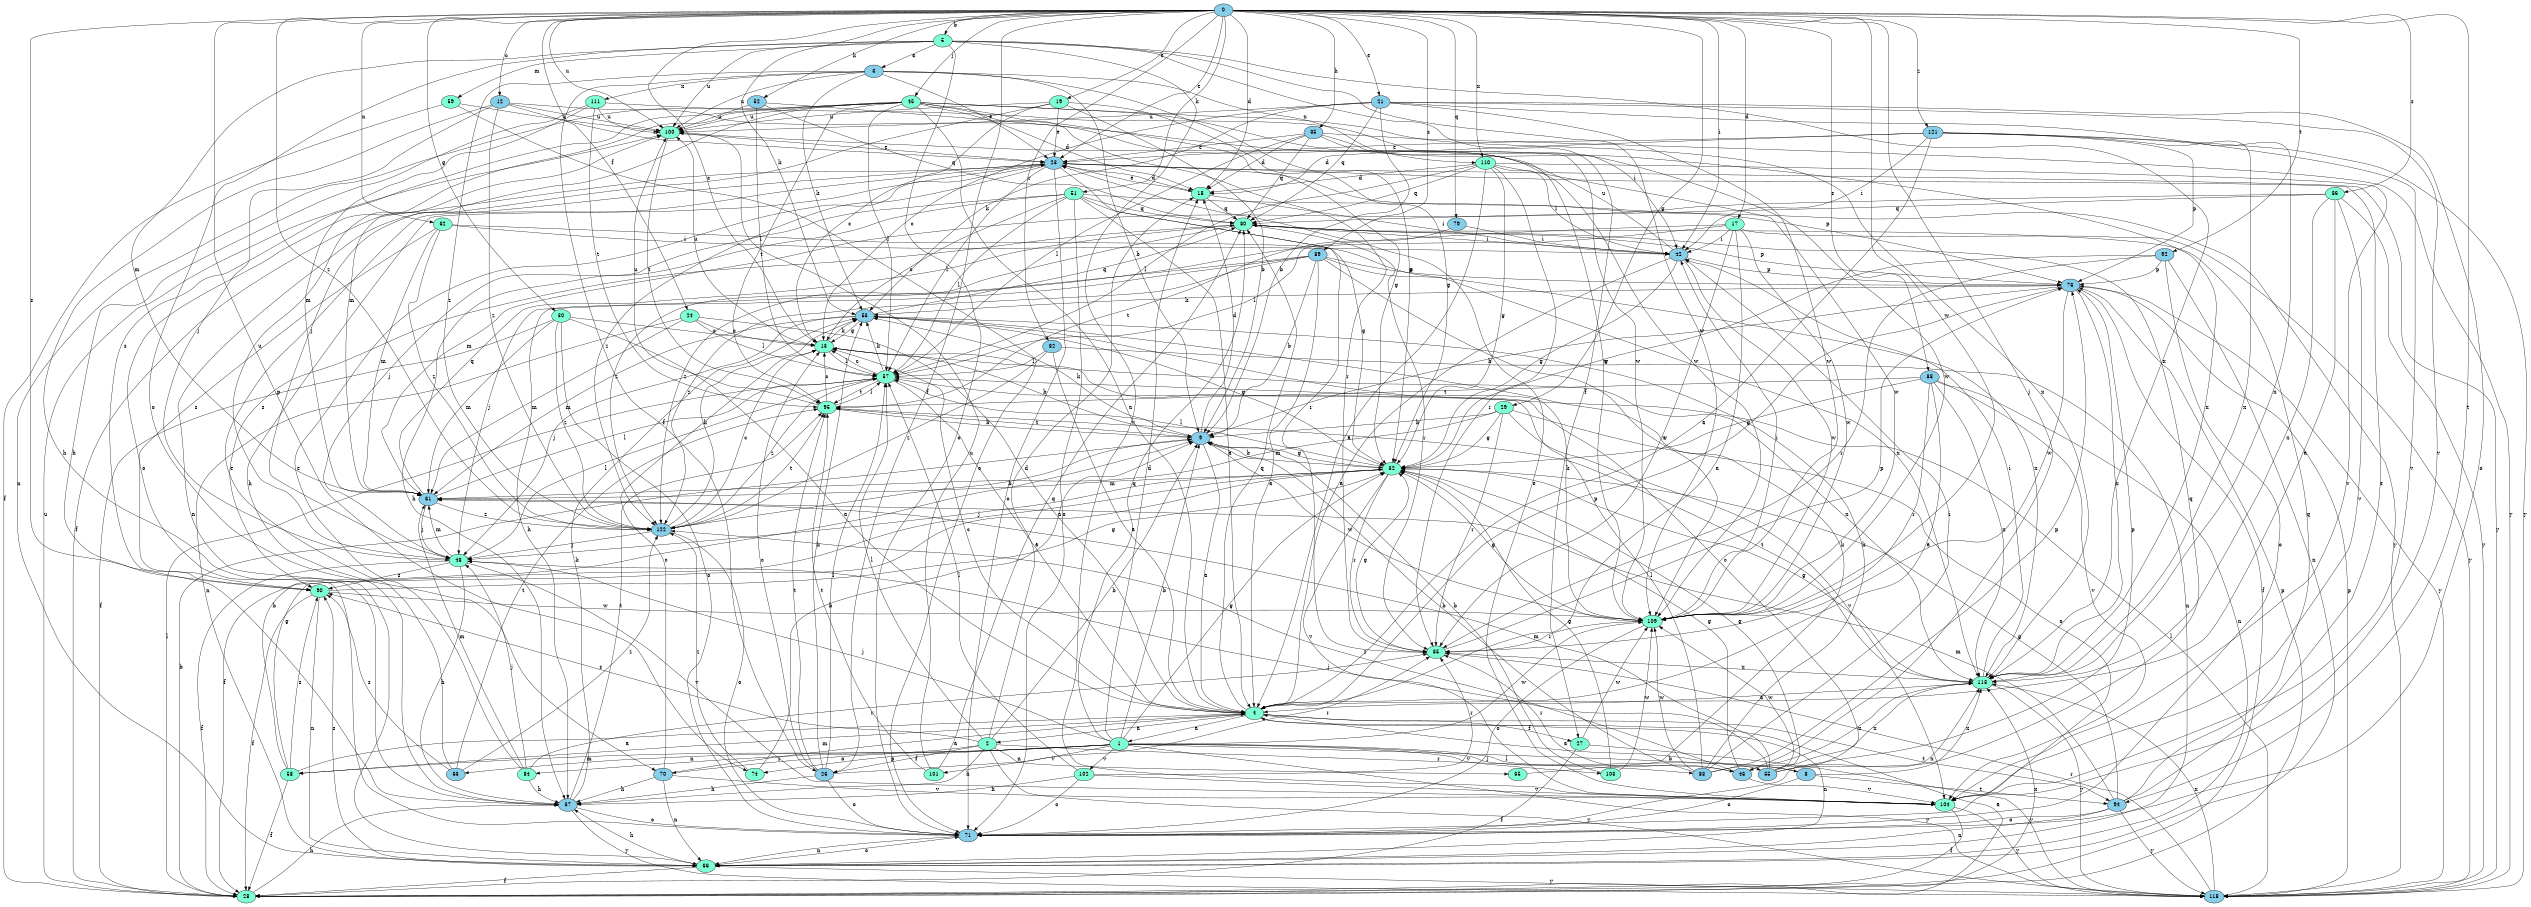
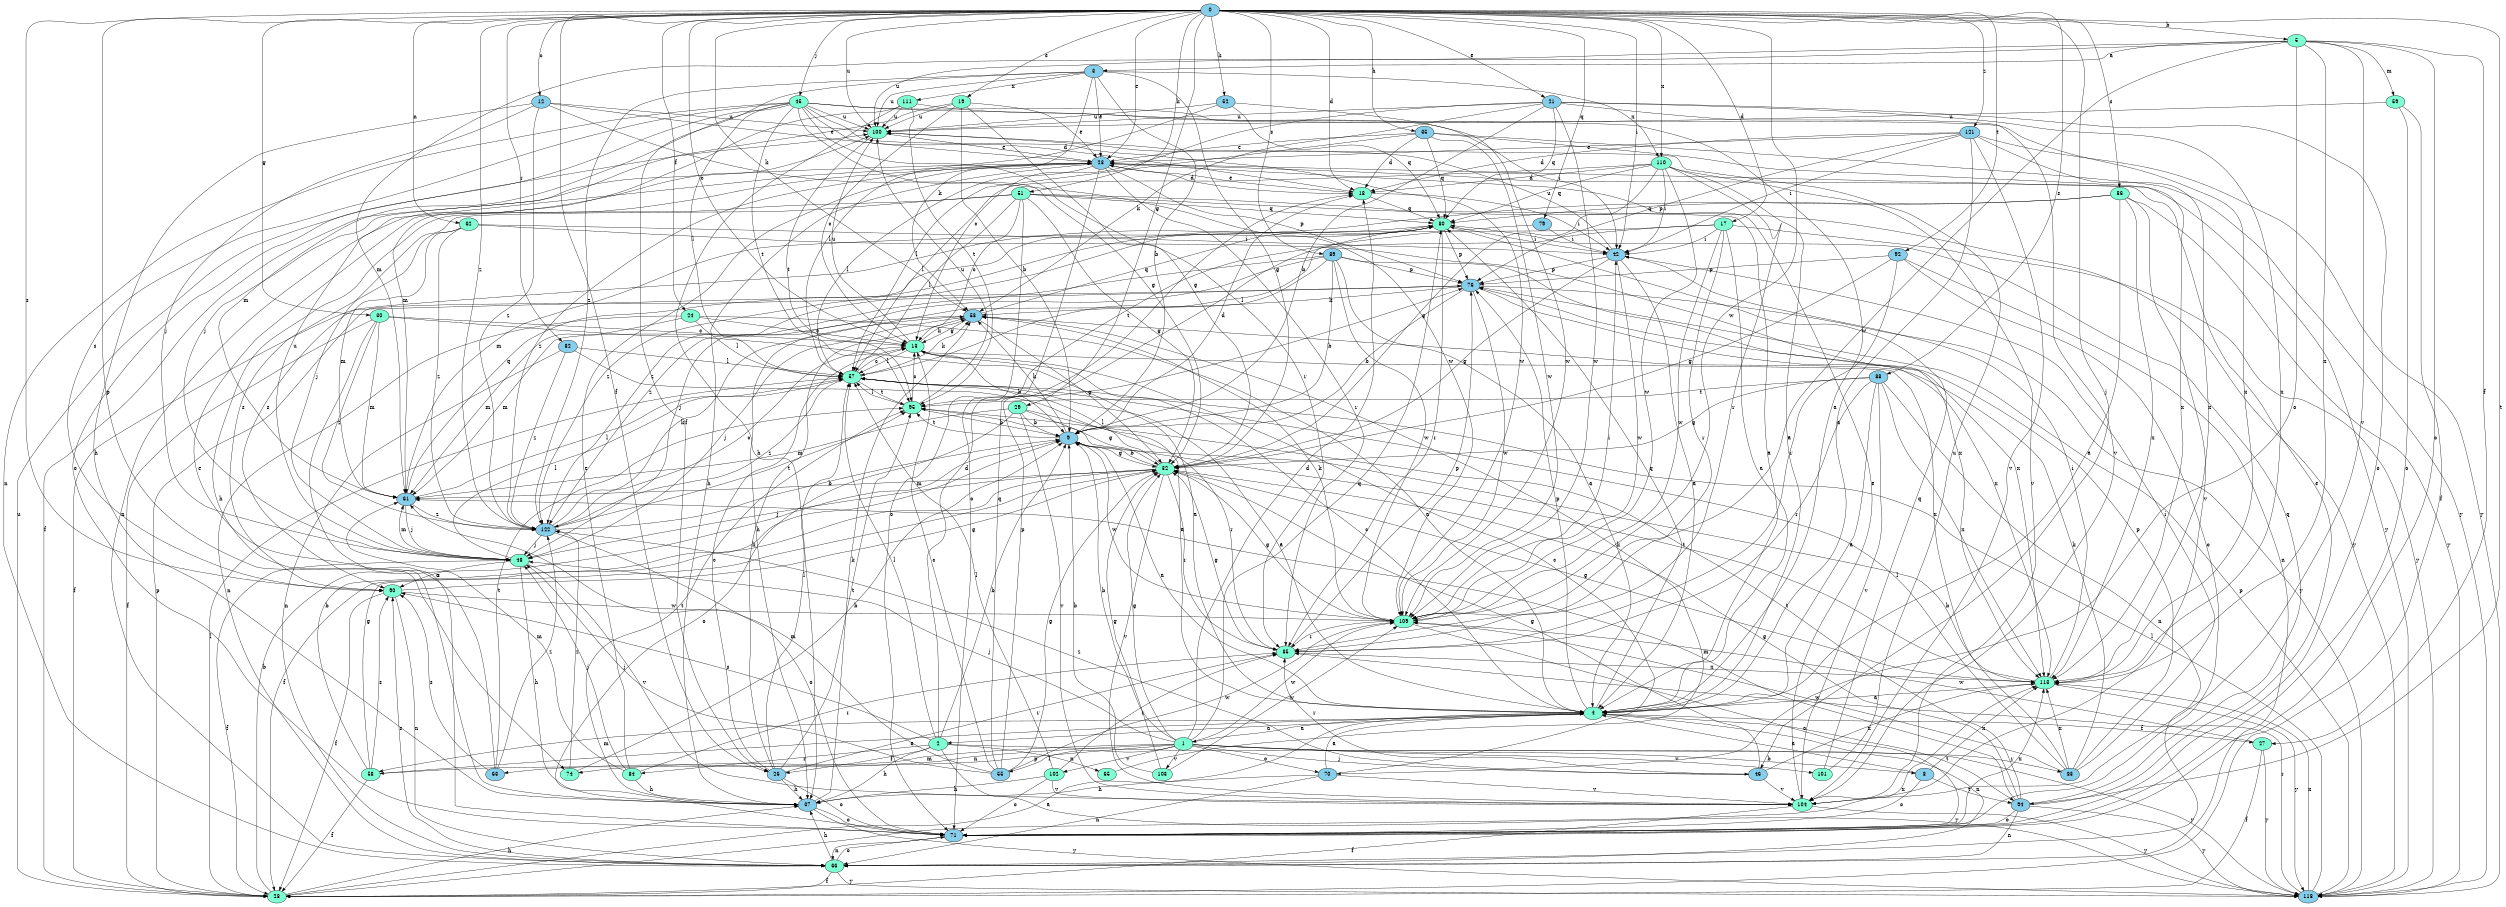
edge "101" -> "95": now "94" -> "95"
